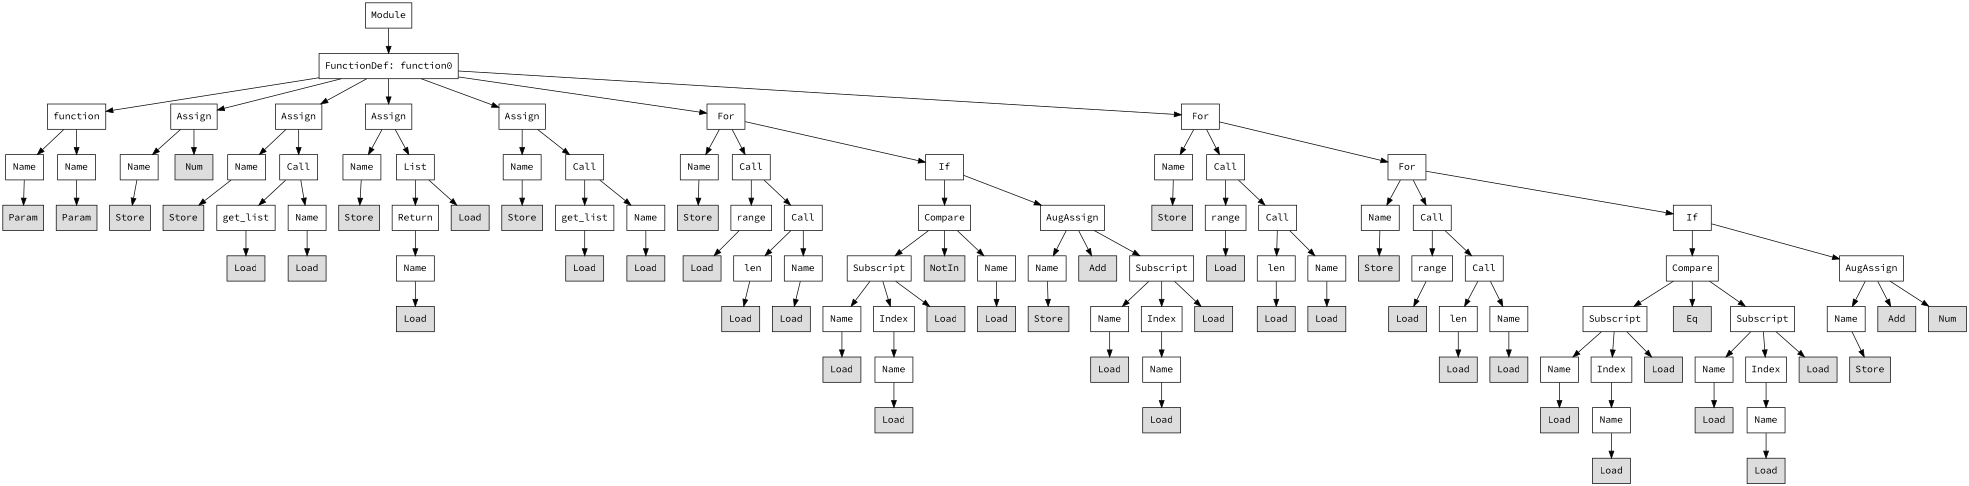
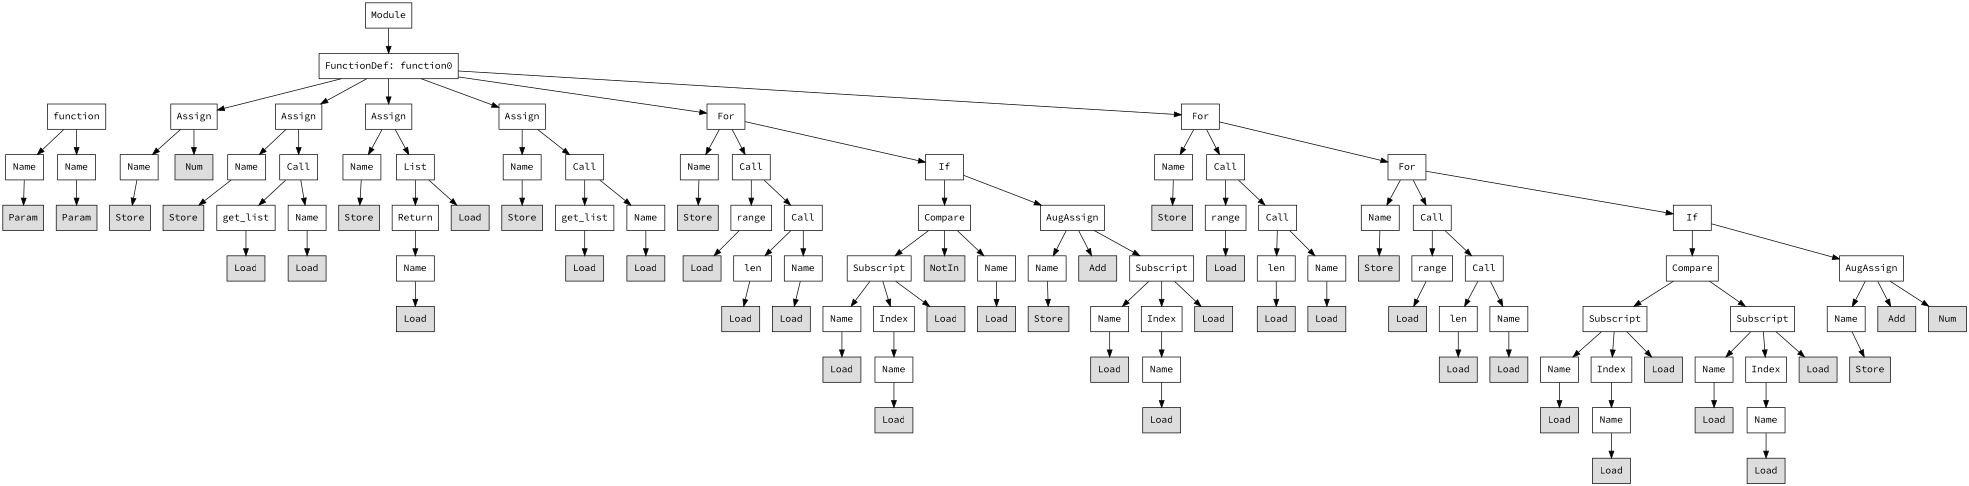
edge "FunctionDef: function0" -> "function": removed
node "Eq": removed
